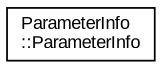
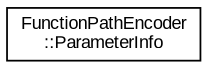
node "ParameterInfo ::ParameterInfo": label "ParameterInfo ::ParameterInfo" -> "FunctionPathEncoder ::ParameterInfo"
